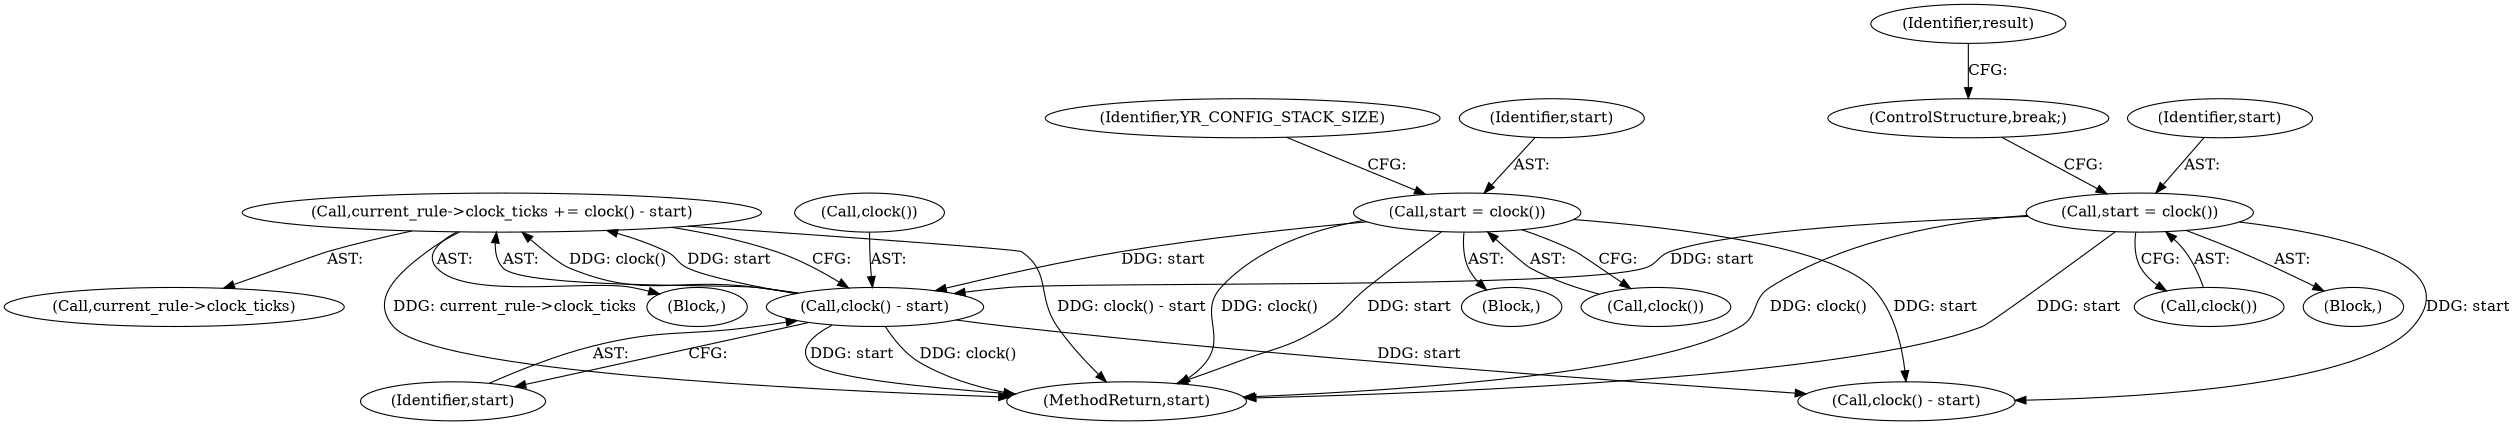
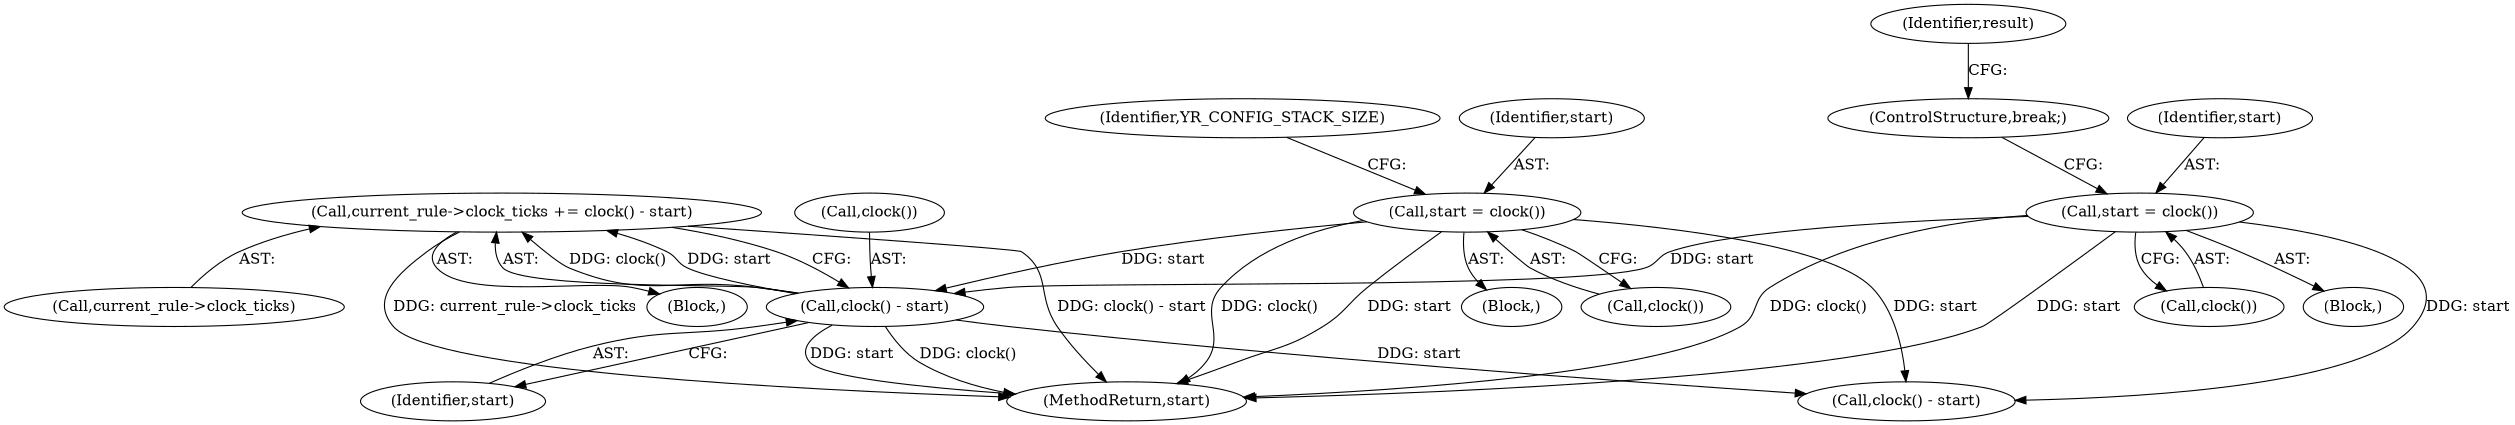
edge "(Call,current_rule->clock_ticks += clock() - start)" -> "(Call,current_rule->clock_ticks)": reversed
